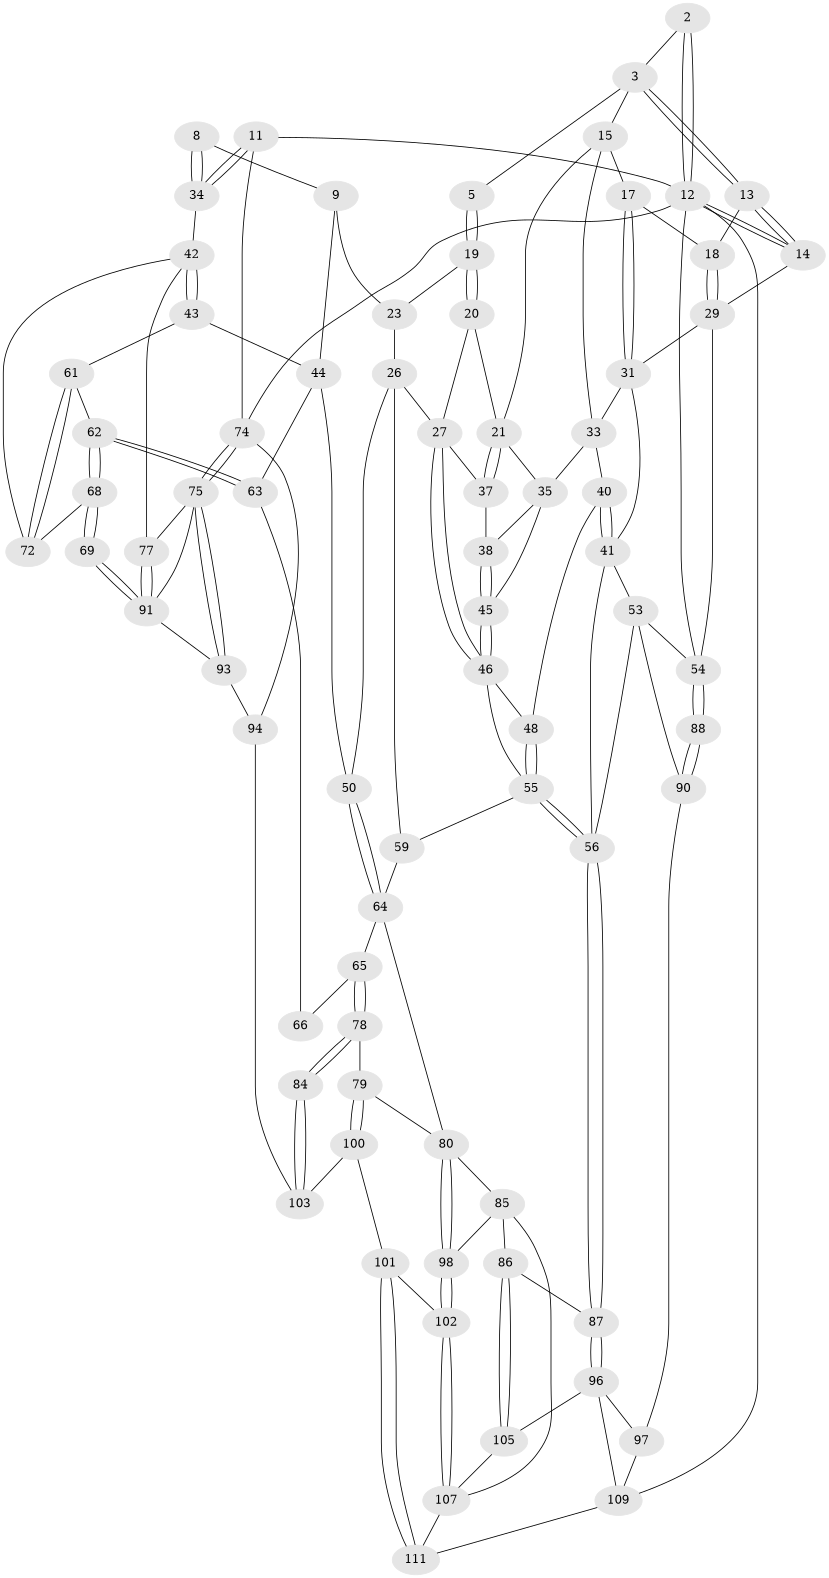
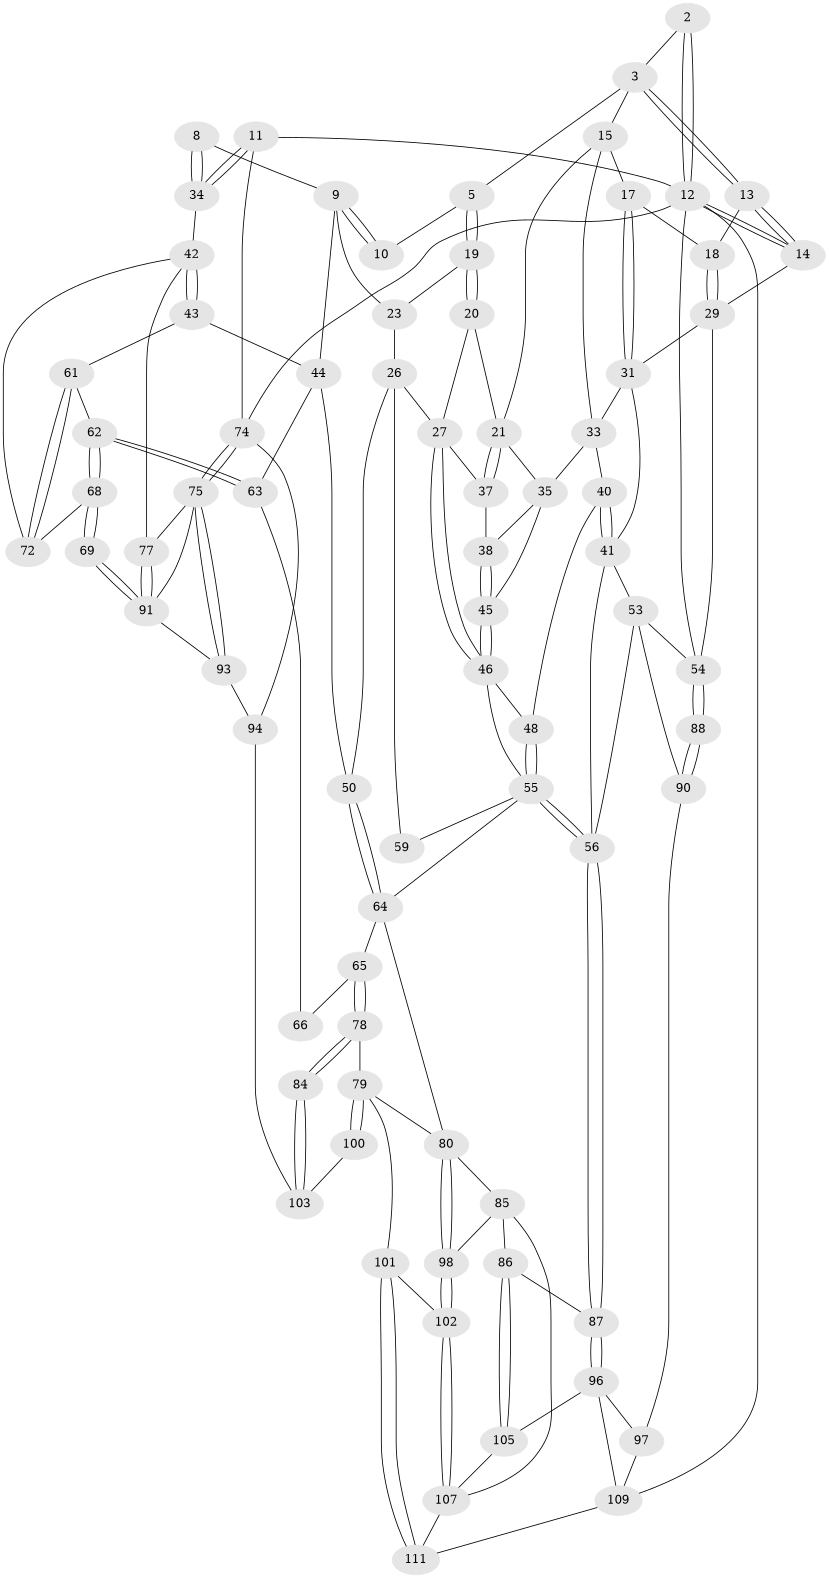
node "10": added
edge "59" -- "64": now "55" -- "64"
edge "100" -- "101": now "79" -- "101"
